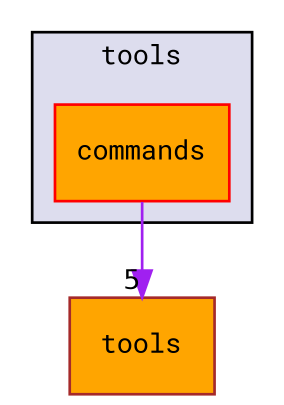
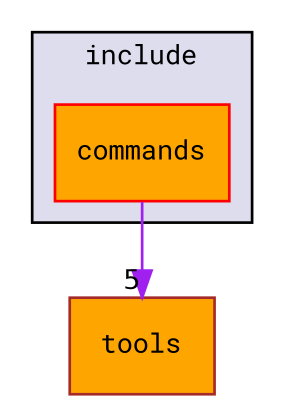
cluster "tools": label "tools" -> "include"
